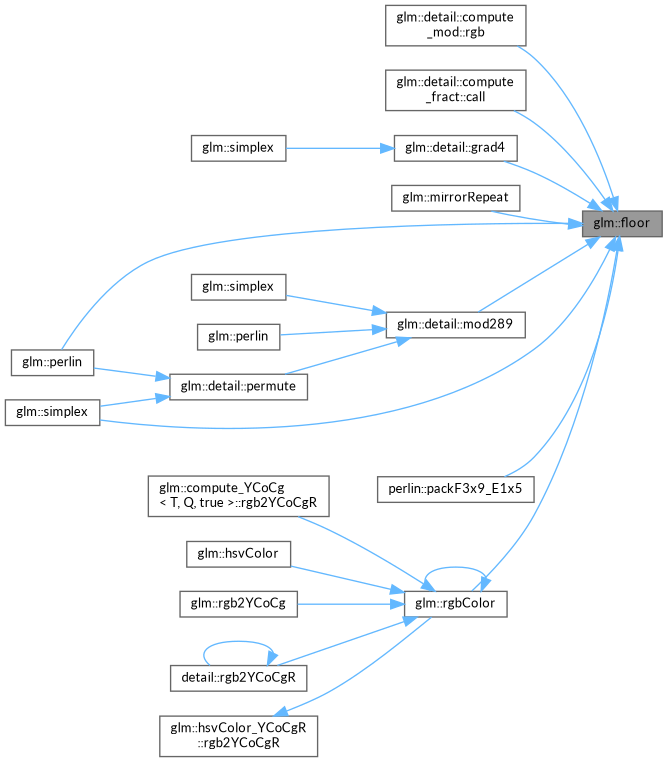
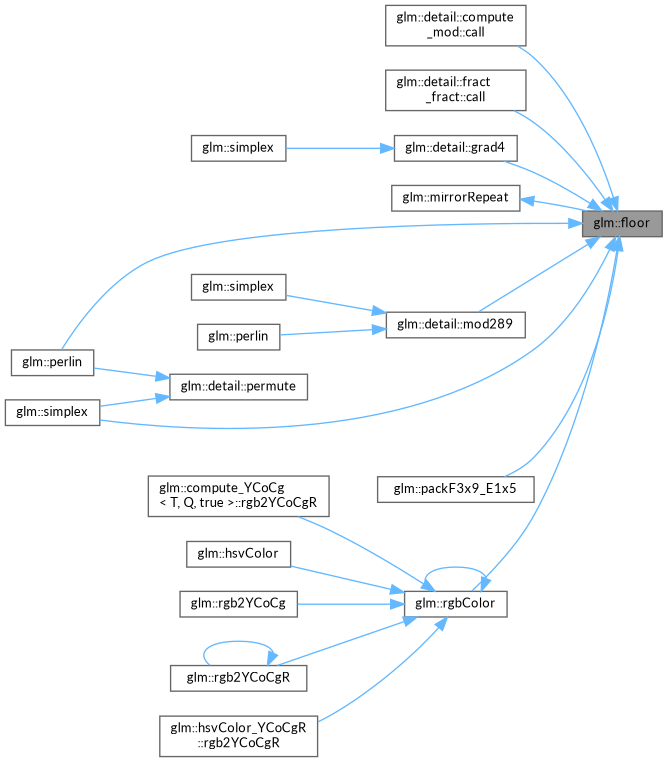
node "glm::detail::compute _mod::rgb": label "glm::detail::compute _mod::rgb" -> "glm::detail::compute _mod::call"
node "glm::detail::compute _fract::call": label "glm::detail::compute _fract::call" -> "glm::detail::fract _fract::call"
edge "glm::mirrorRepeat" -> "glm::floor": reversed
edge "glm::detail::permute" -> "glm::detail::mod289": removed
node "perlin::packF3x9_E1x5": label "perlin::packF3x9_E1x5" -> "glm::packF3x9_E1x5"
edge "glm::rgbColor" -> "glm::hsvColor_YCoCgR ::rgb2YCoCgR": reversed
node "detail::rgb2YCoCgR": label "detail::rgb2YCoCgR" -> "glm::rgb2YCoCgR"
